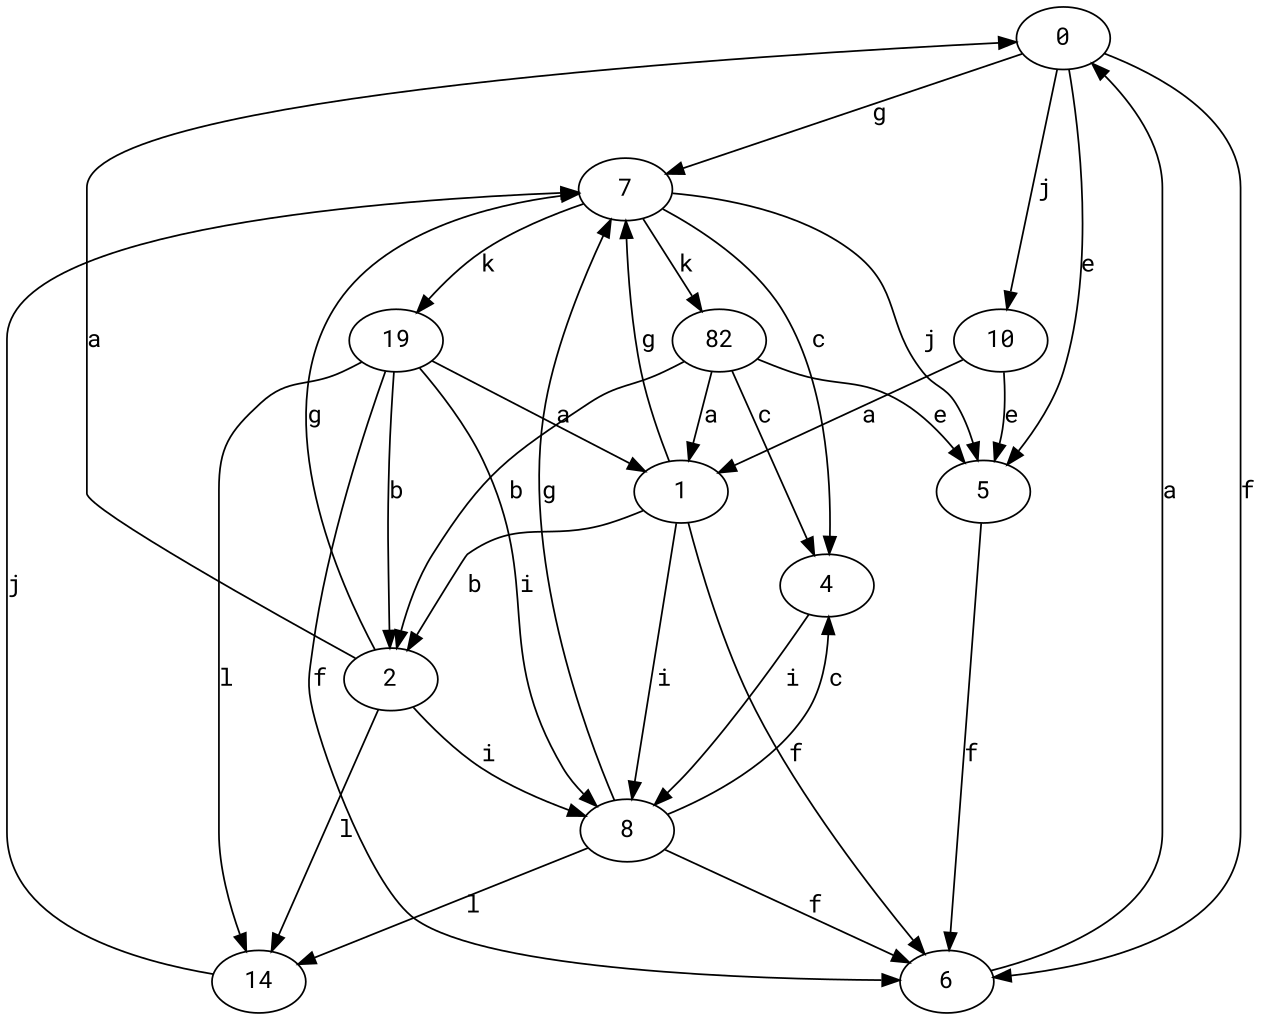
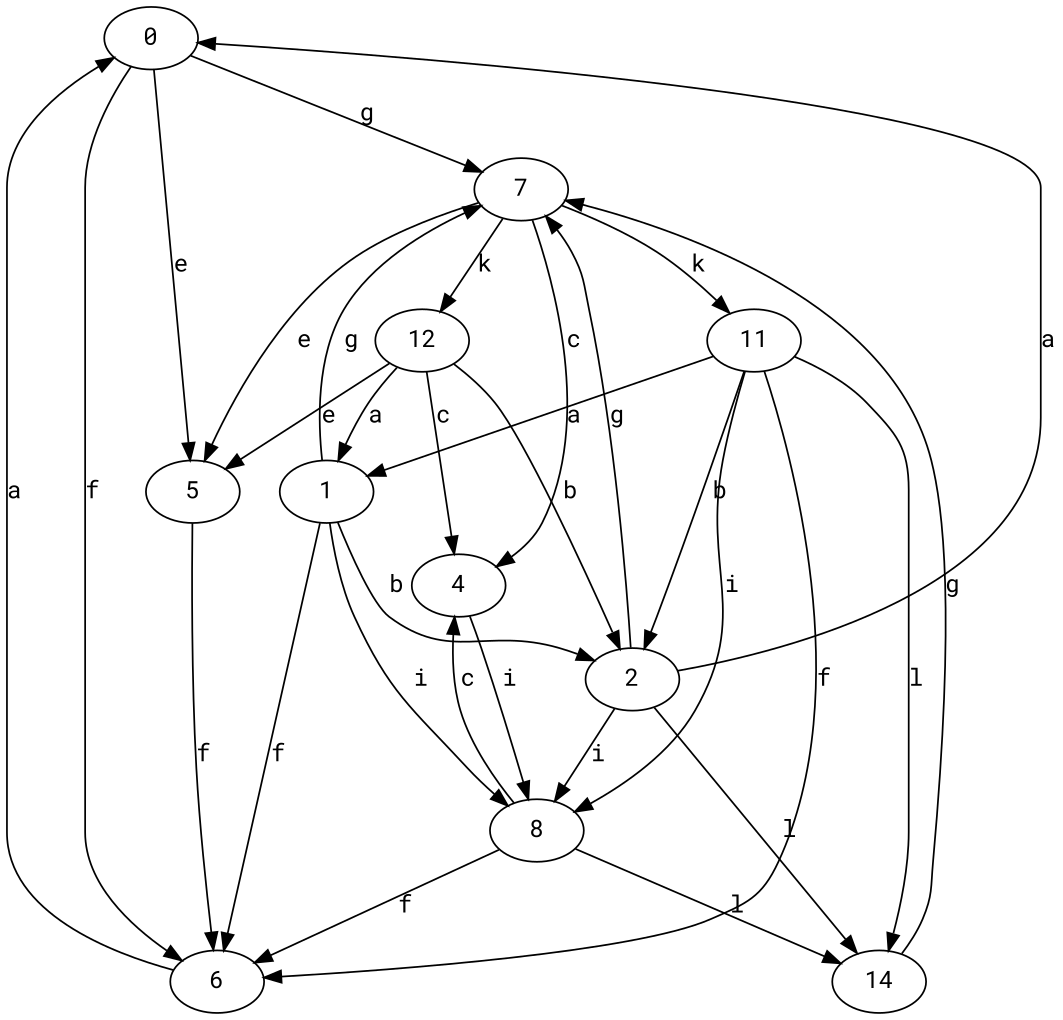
node "19": label "19" -> "11"
node "82": label "82" -> "12"
edge "7" -> "5": label "j" -> "e"
node "10": removed
edge "8" -> "7": removed, label "g"
edge "14" -> "7": label "j" -> "g"
